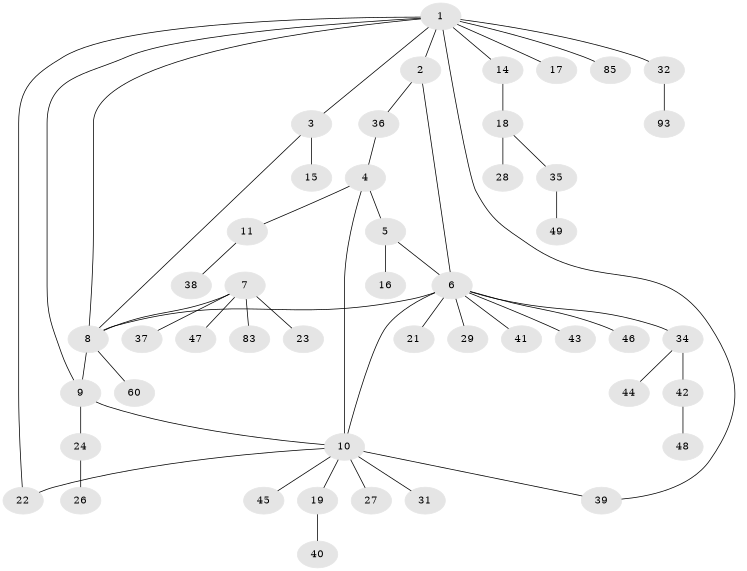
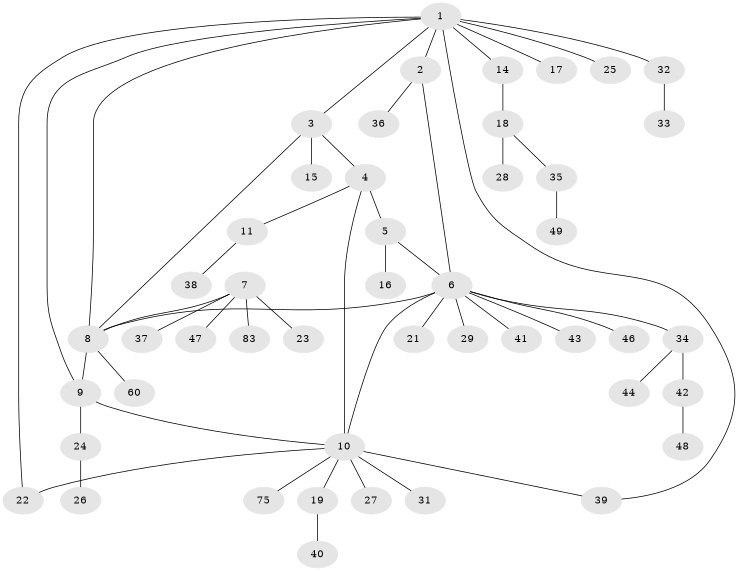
node "85": label "85" -> "25"
node "93": label "93" -> "33"
edge "36" -- "4": now "3" -- "4"
node "45": label "45" -> "75"
